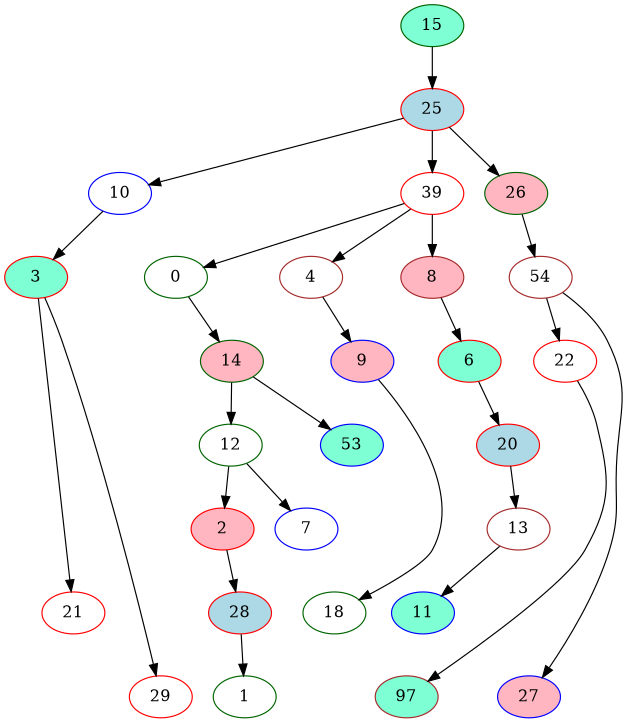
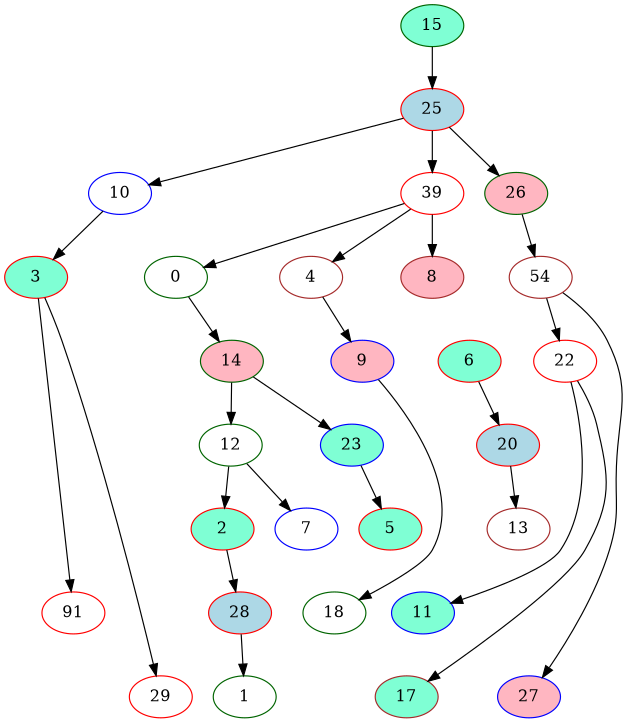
edge "8" -> "6": removed
node "53": label "53" -> "23"
node "2": fillcolor lightpink -> aquamarine
node "5": added
edge "13" -> "11": now "22" -> "11"
node "21": label "21" -> "91"
node "97": label "97" -> "17"
